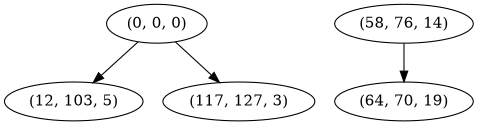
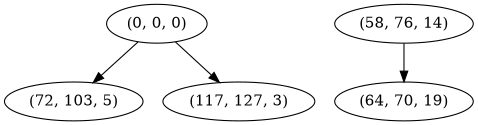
node "(12, 103, 5)": label "(12, 103, 5)" -> "(72, 103, 5)"
